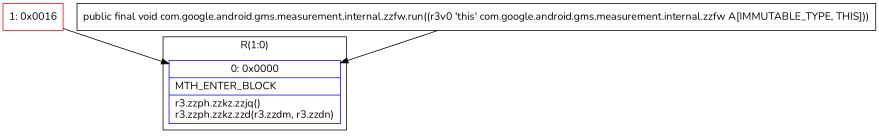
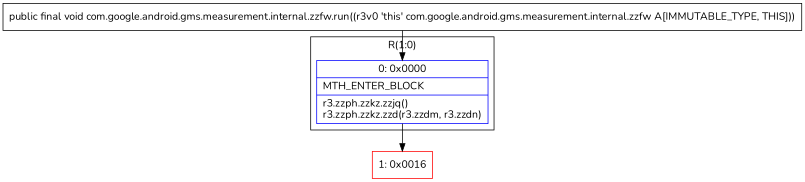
edge "1: 0x0016" -> "0: 0x0000": reversed
